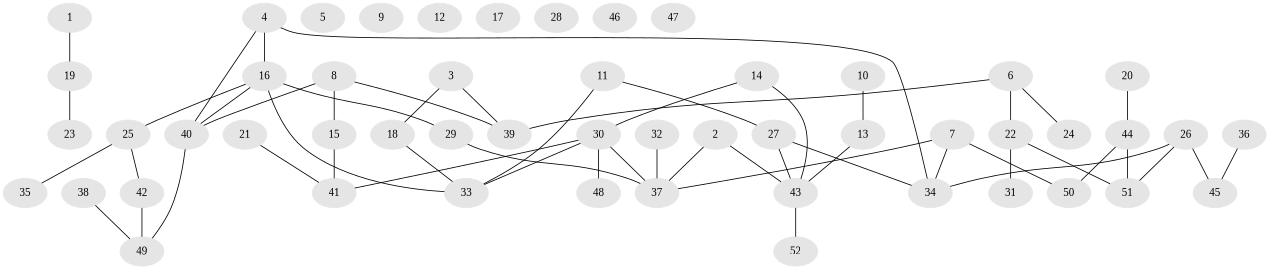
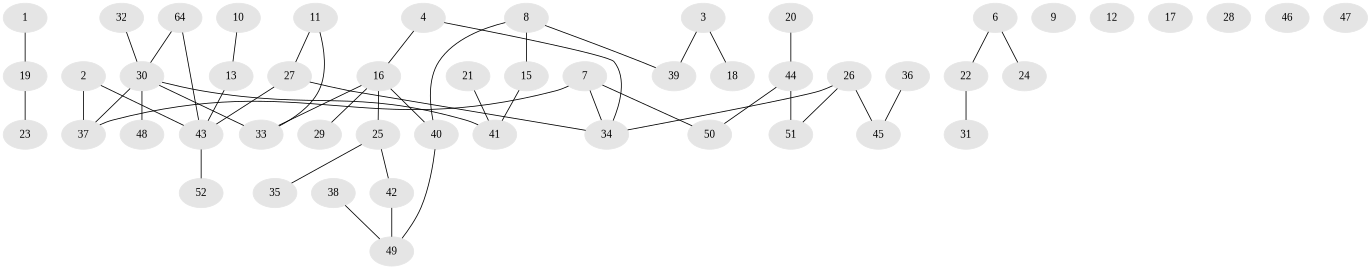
node "5": removed
edge "4" -- "40": removed
node "14": label "14" -> "64"
edge "6" -- "39": removed
edge "22" -- "51": removed
edge "18" -- "33": removed
edge "29" -- "37": removed
edge "32" -- "37": now "32" -- "30"
